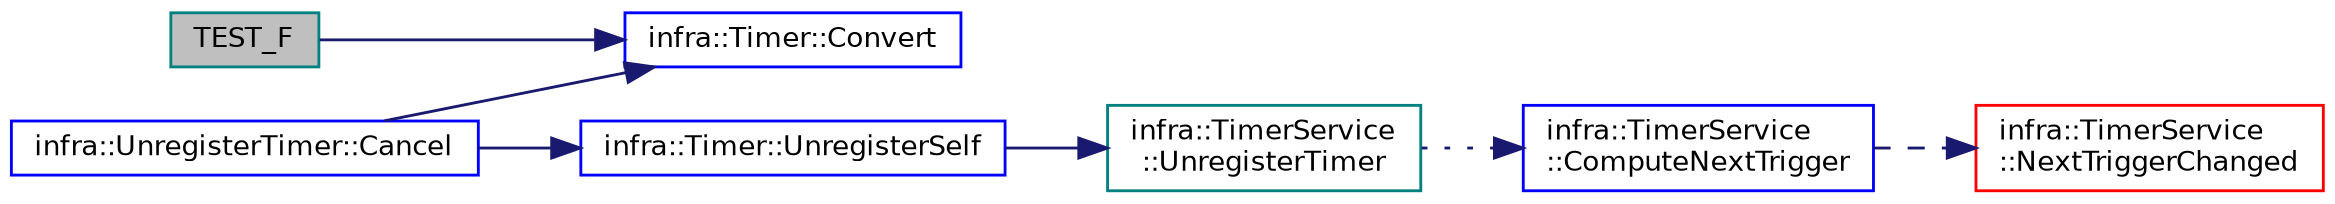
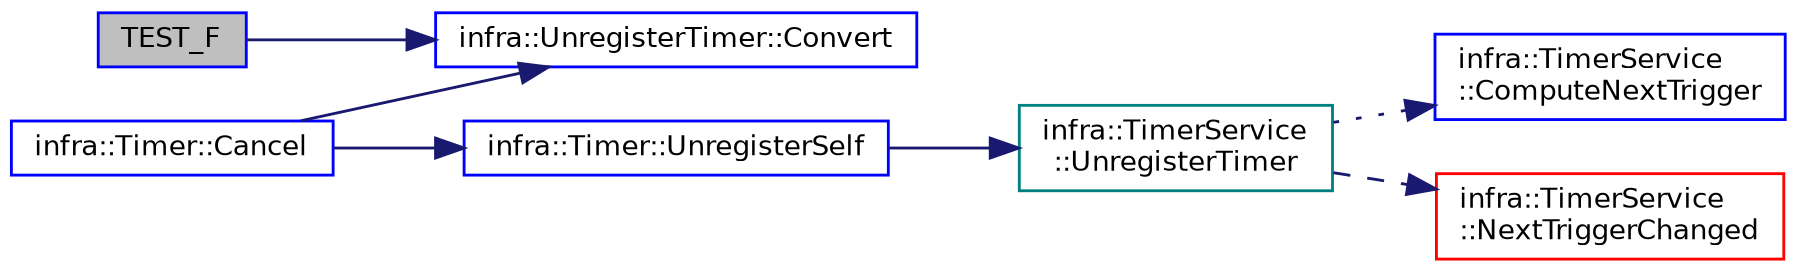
node "TEST_F": color teal -> blue
node "infra::Timer::Convert": label "infra::Timer::Convert" -> "infra::UnregisterTimer::Convert"
node "infra::UnregisterTimer::Cancel": label "infra::UnregisterTimer::Cancel" -> "infra::Timer::Cancel"
edge "infra::TimerService ::ComputeNextTrigger" -> "infra::TimerService ::NextTriggerChanged": now "infra::TimerService ::UnregisterTimer" -> "infra::TimerService ::NextTriggerChanged"
